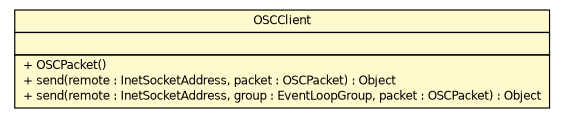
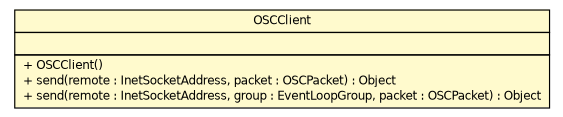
node "OSCClient": text "+ OSCPacket()" -> "+ OSCClient()"
